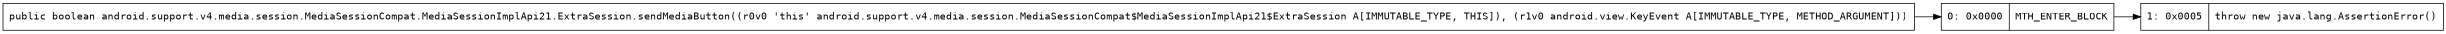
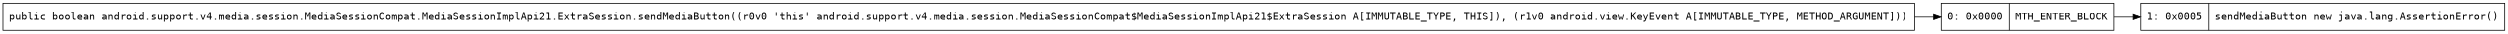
node "1: 0x0005": text "throw new java.lang.AssertionError()" -> "sendMediaButton new java.lang.AssertionError()"
